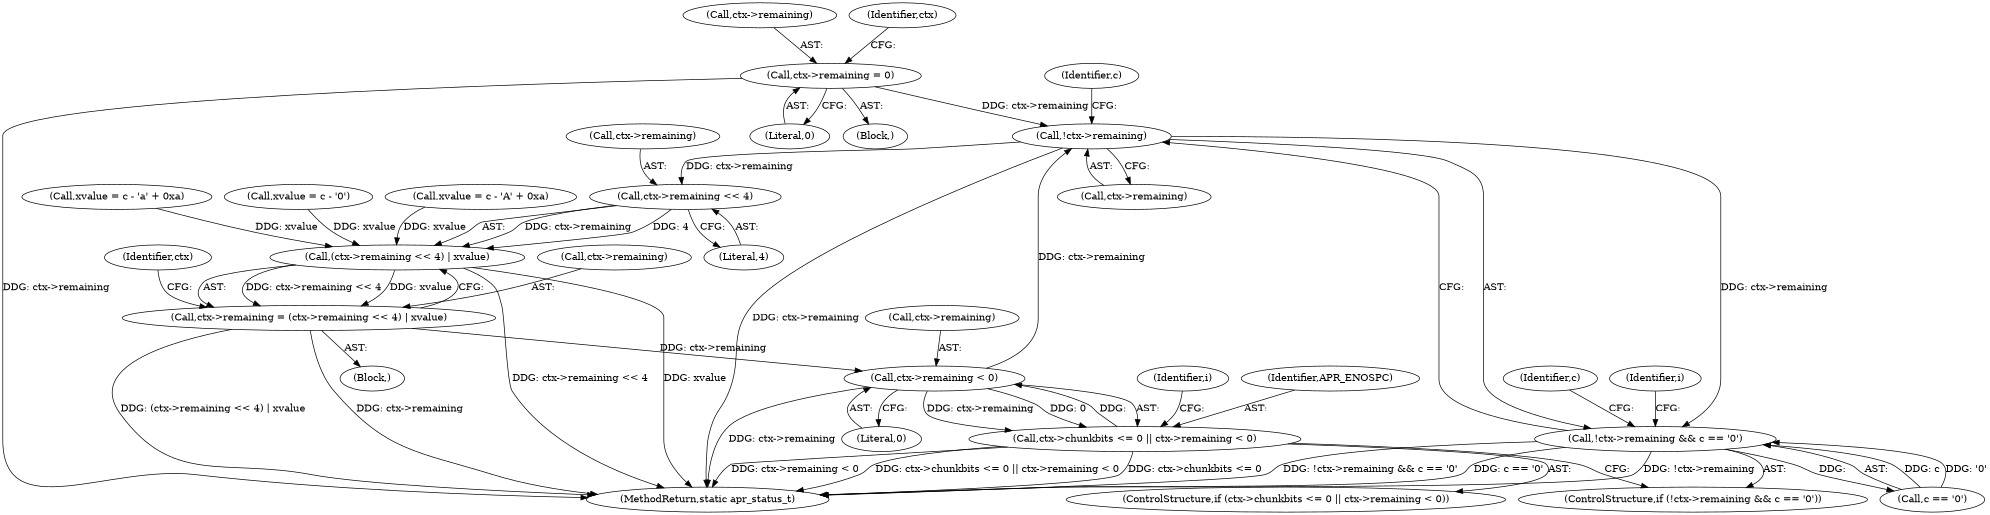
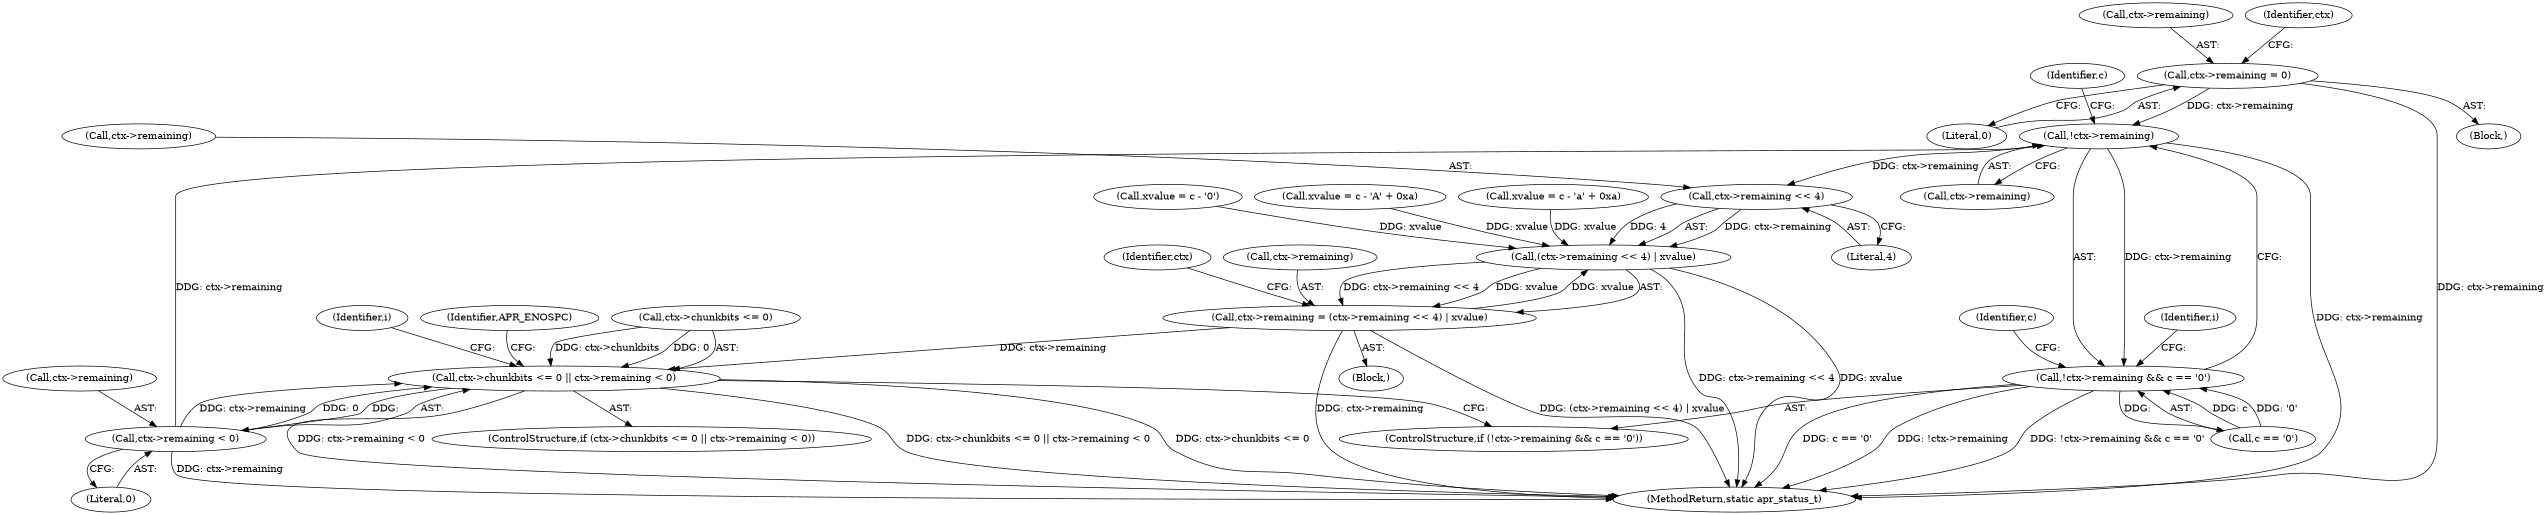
edge "(Call,ctx->remaining = (ctx->remaining << 4) | xvalue)" -> "(Call,(ctx->remaining << 4) | xvalue)": label "CFG: " -> "DDG: xvalue"
node "(Call,ctx->chunkbits <= 0)": added
edge "(Call,ctx->remaining = (ctx->remaining << 4) | xvalue)" -> "(Call,ctx->remaining < 0)": now "(Call,ctx->remaining = (ctx->remaining << 4) | xvalue)" -> "(Call,ctx->chunkbits <= 0 || ctx->remaining < 0)"
edge "(Identifier,APR_ENOSPC)" -> "(Call,ctx->chunkbits <= 0 || ctx->remaining < 0)": label "AST: " -> "CFG: "
